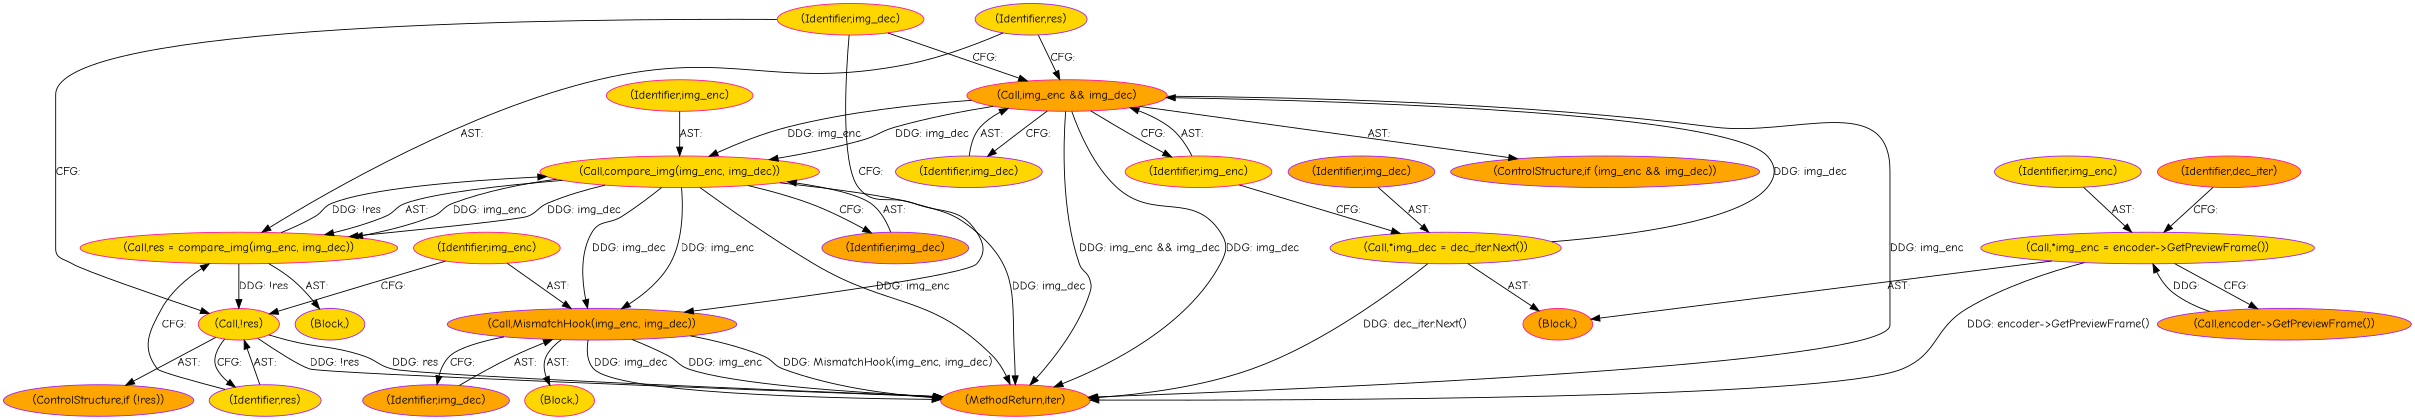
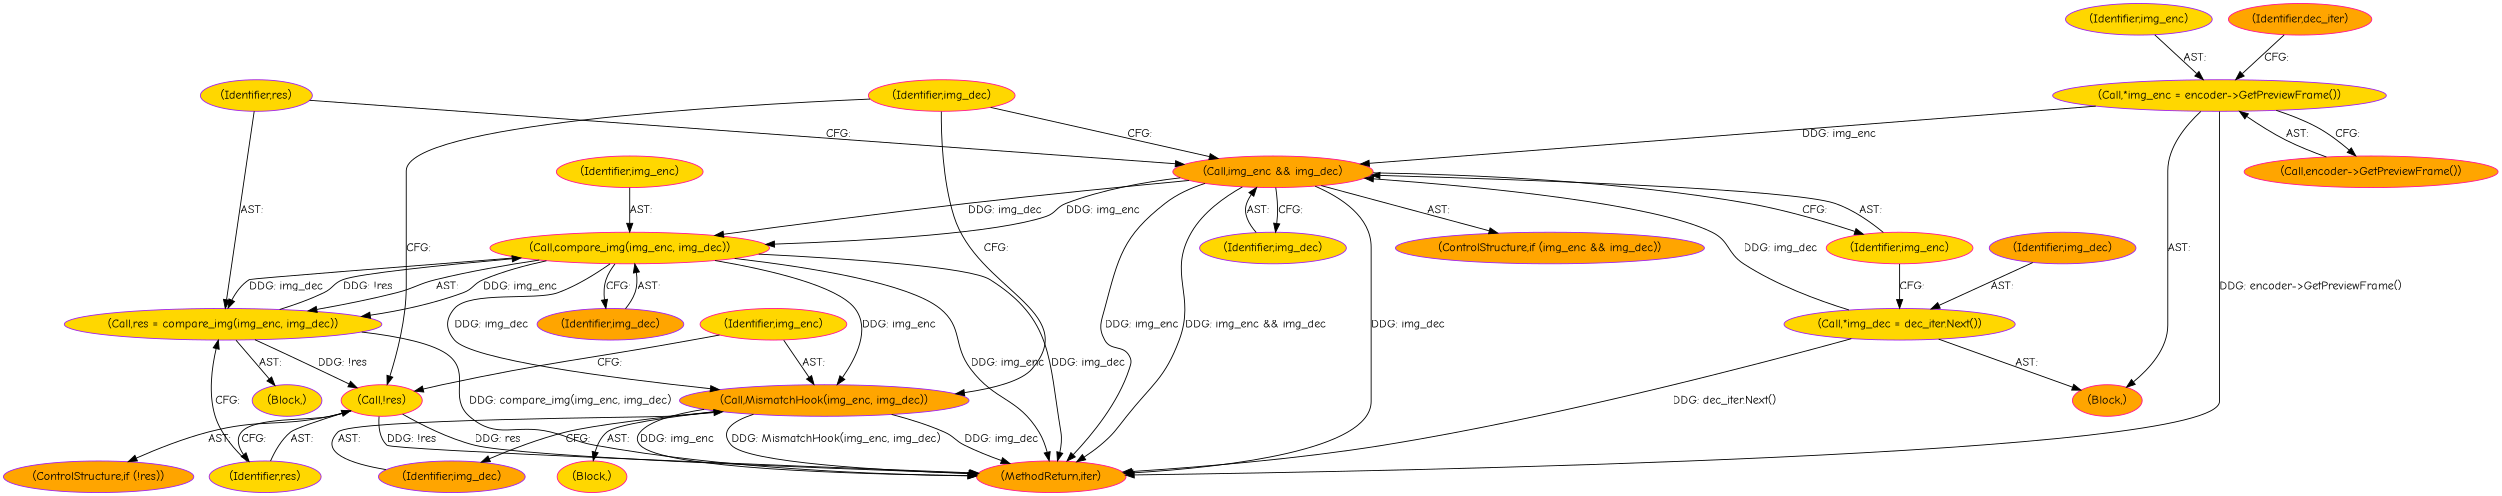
edge "(Call,*img_enc = encoder->GetPreviewFrame())" -> "(Call,img_enc && img_dec)": added, label "DDG: img_enc"
node "(Call,res = compare_img(img_enc, img_dec))": color deeppink -> purple
edge "(Call,encoder->GetPreviewFrame())" -> "(Call,*img_enc = encoder->GetPreviewFrame())": label "DDG: " -> "AST: "
node "(Call,encoder->GetPreviewFrame())": color purple -> deeppink
edge "(Call,res = compare_img(img_enc, img_dec))" -> "(MethodReturn,iter)": added, label "DDG: compare_img(img_enc, img_dec)"
